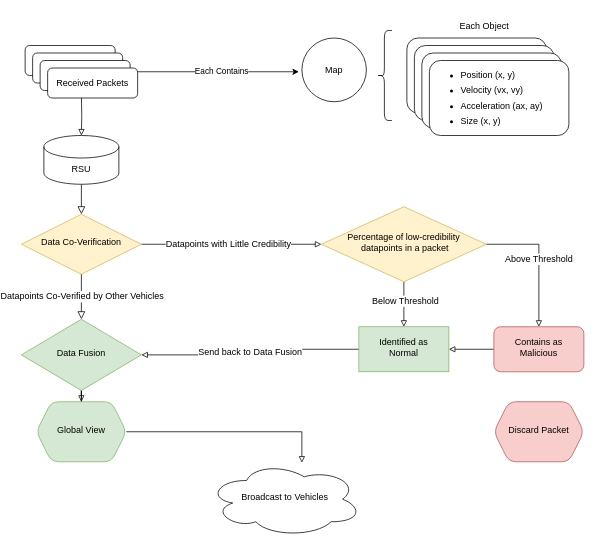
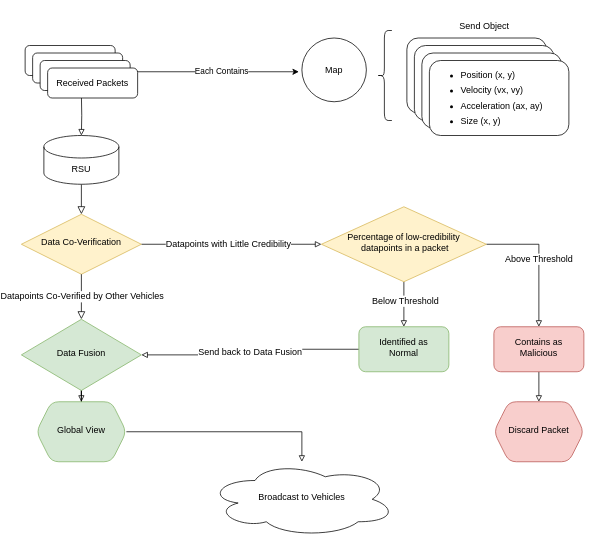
node "Each Object": label "Each Object" -> "Send Object"
node "Identified as Normal": shape rectangle -> rounded rectangle
edge "Contains as Malicious" -> "Identified as Normal": now "Contains as Malicious" -> "Discard Packet"
node "Broadcast to Vehicles": size 154x75 -> 188x75
